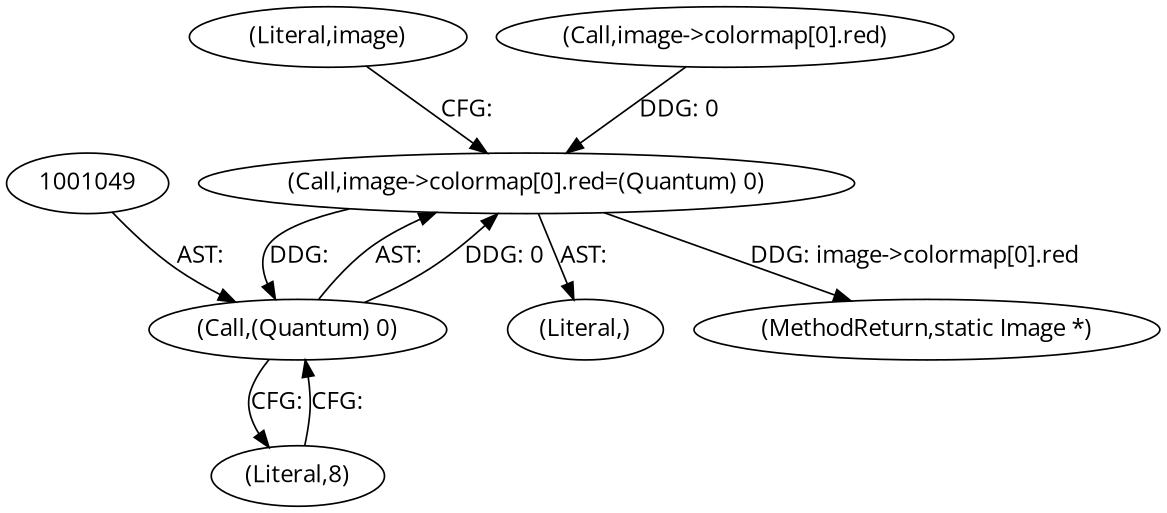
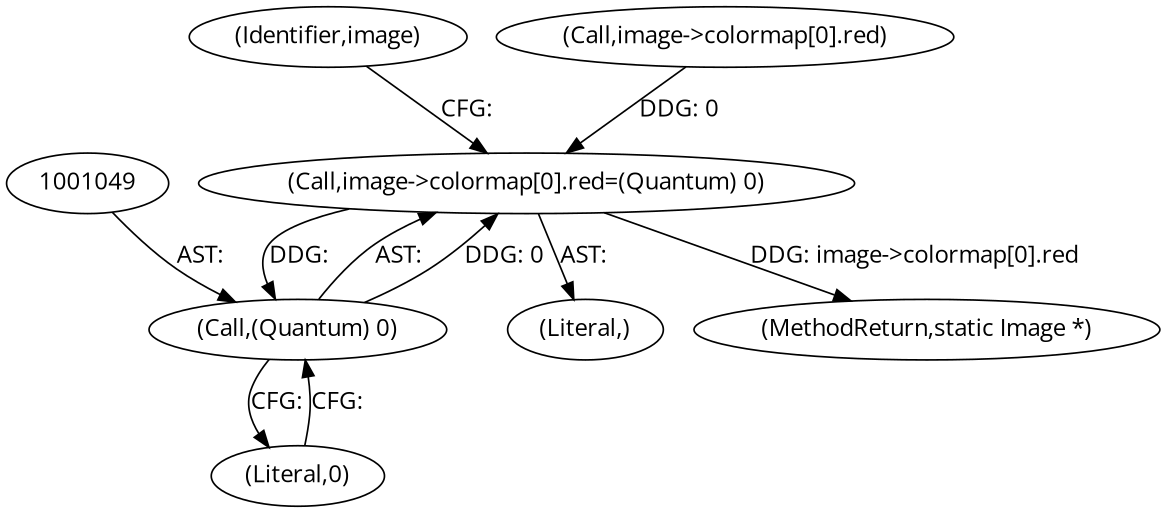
node "(Literal,image)": label "(Literal,image)" -> "(Identifier,image)"
node "(Literal,8)": label "(Literal,8)" -> "(Literal,0)"
